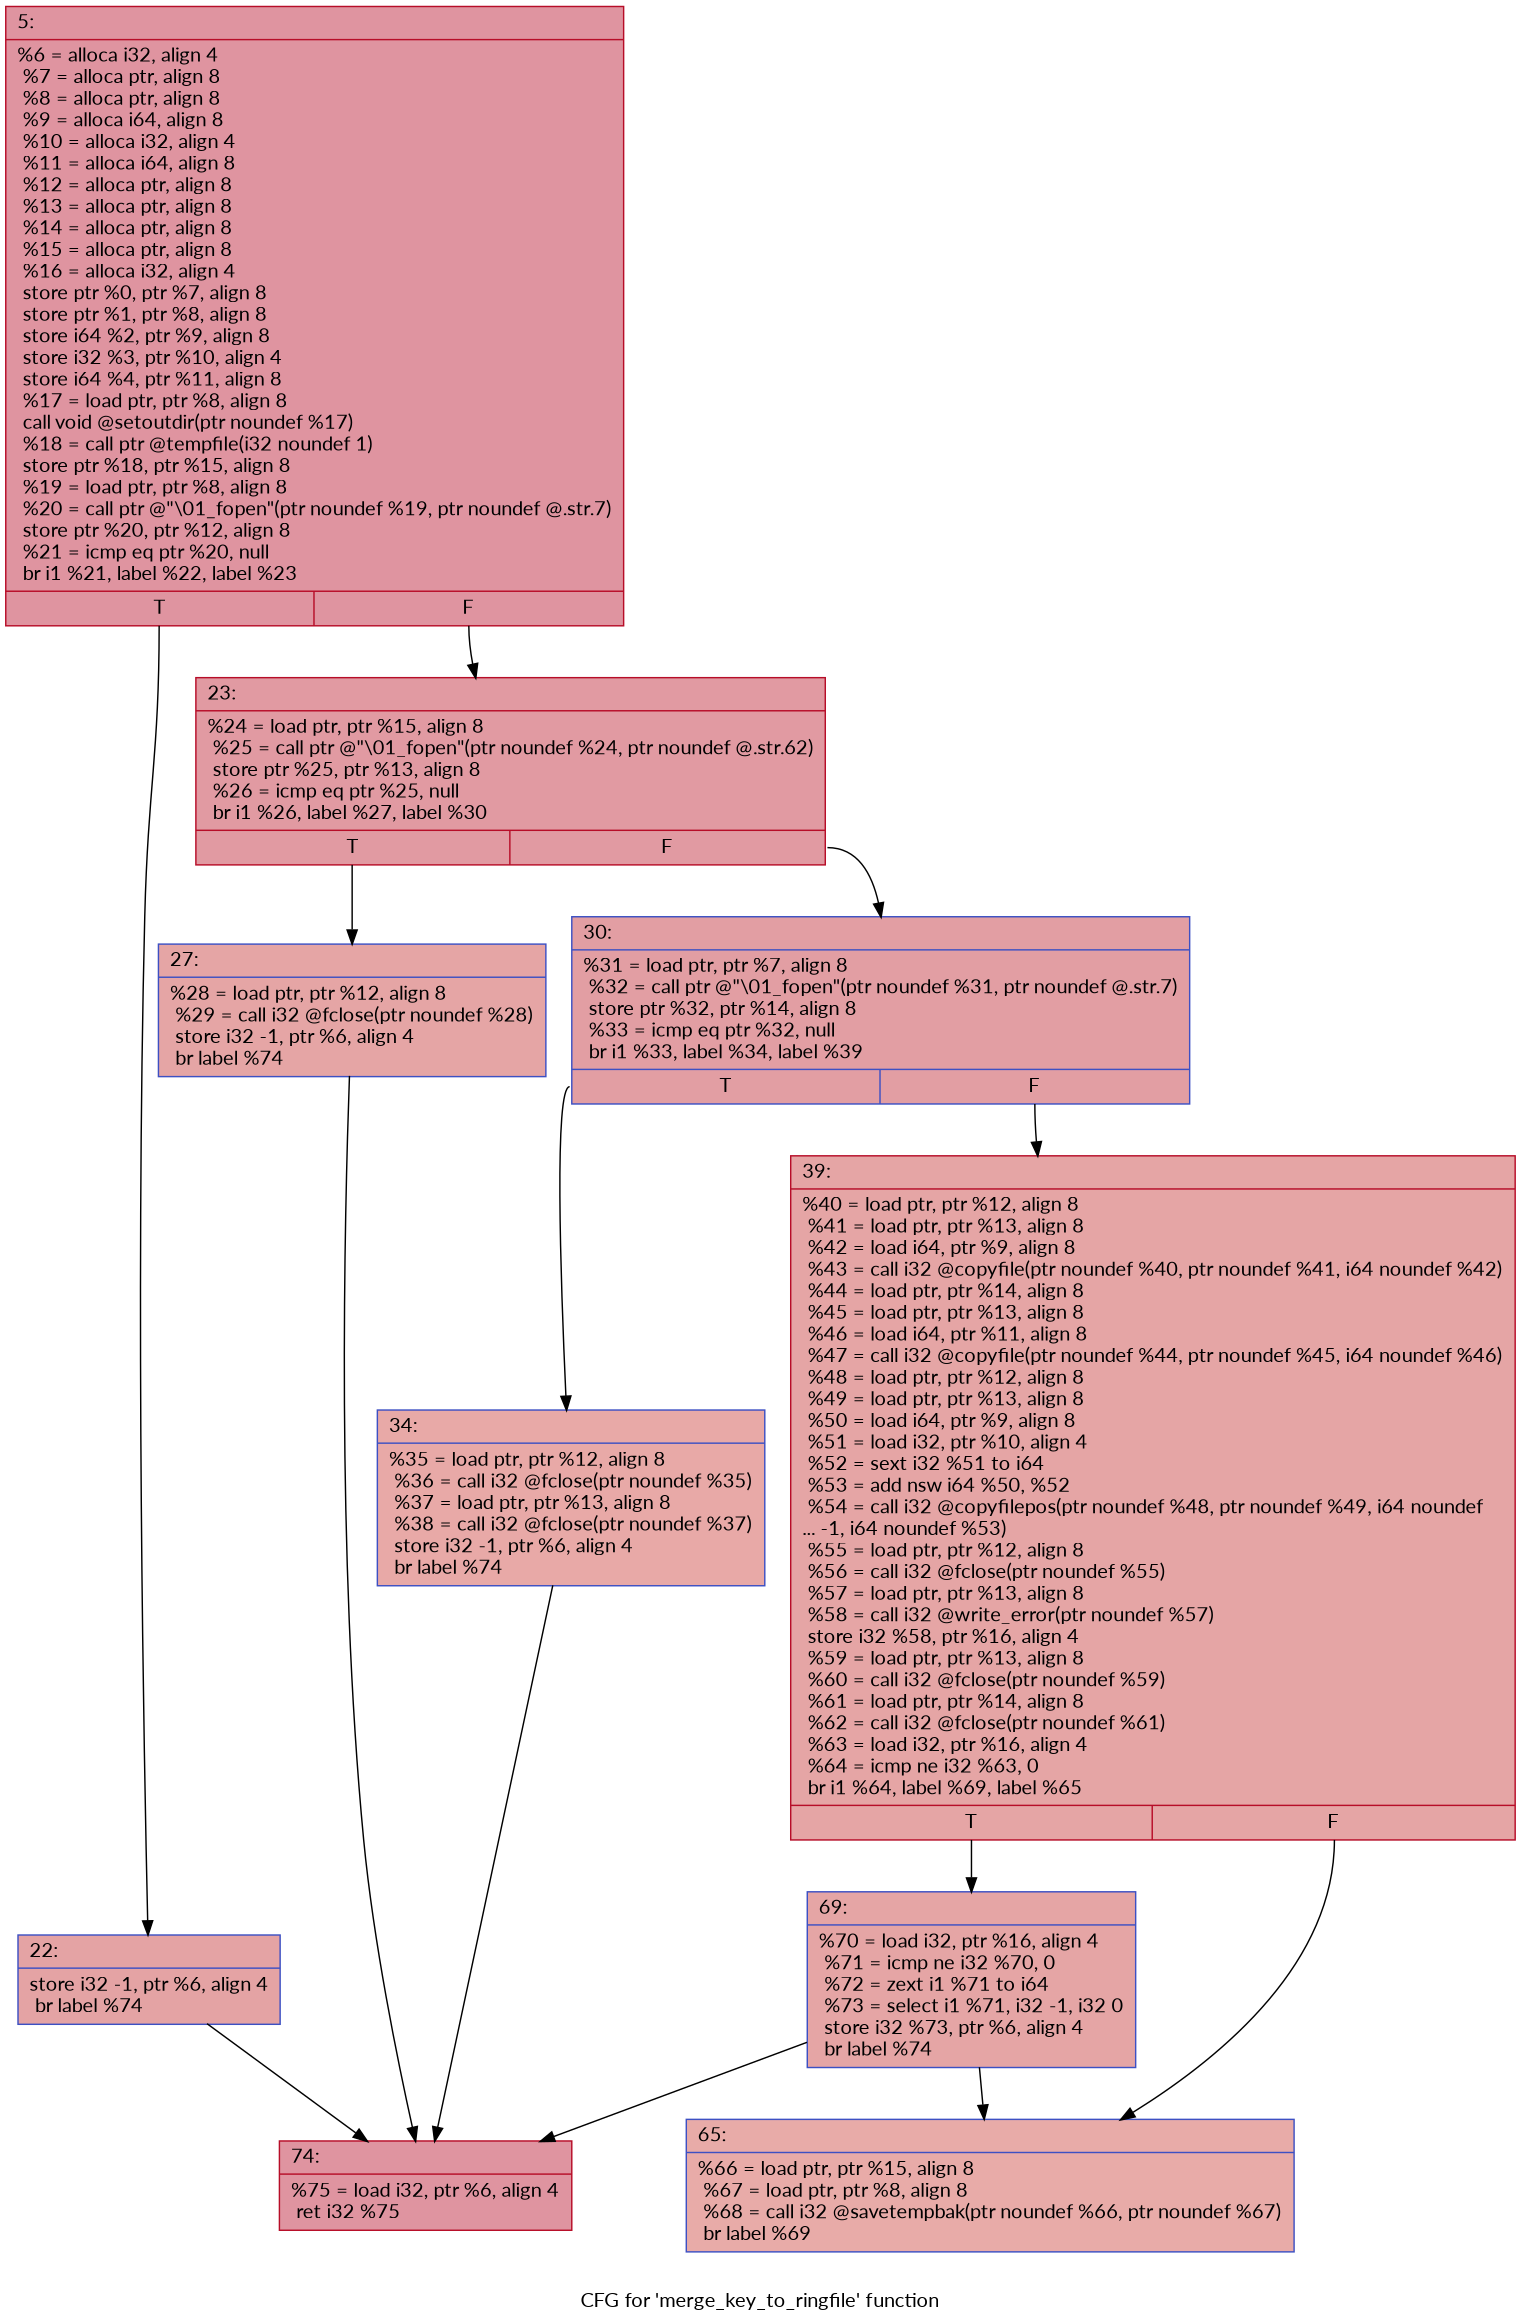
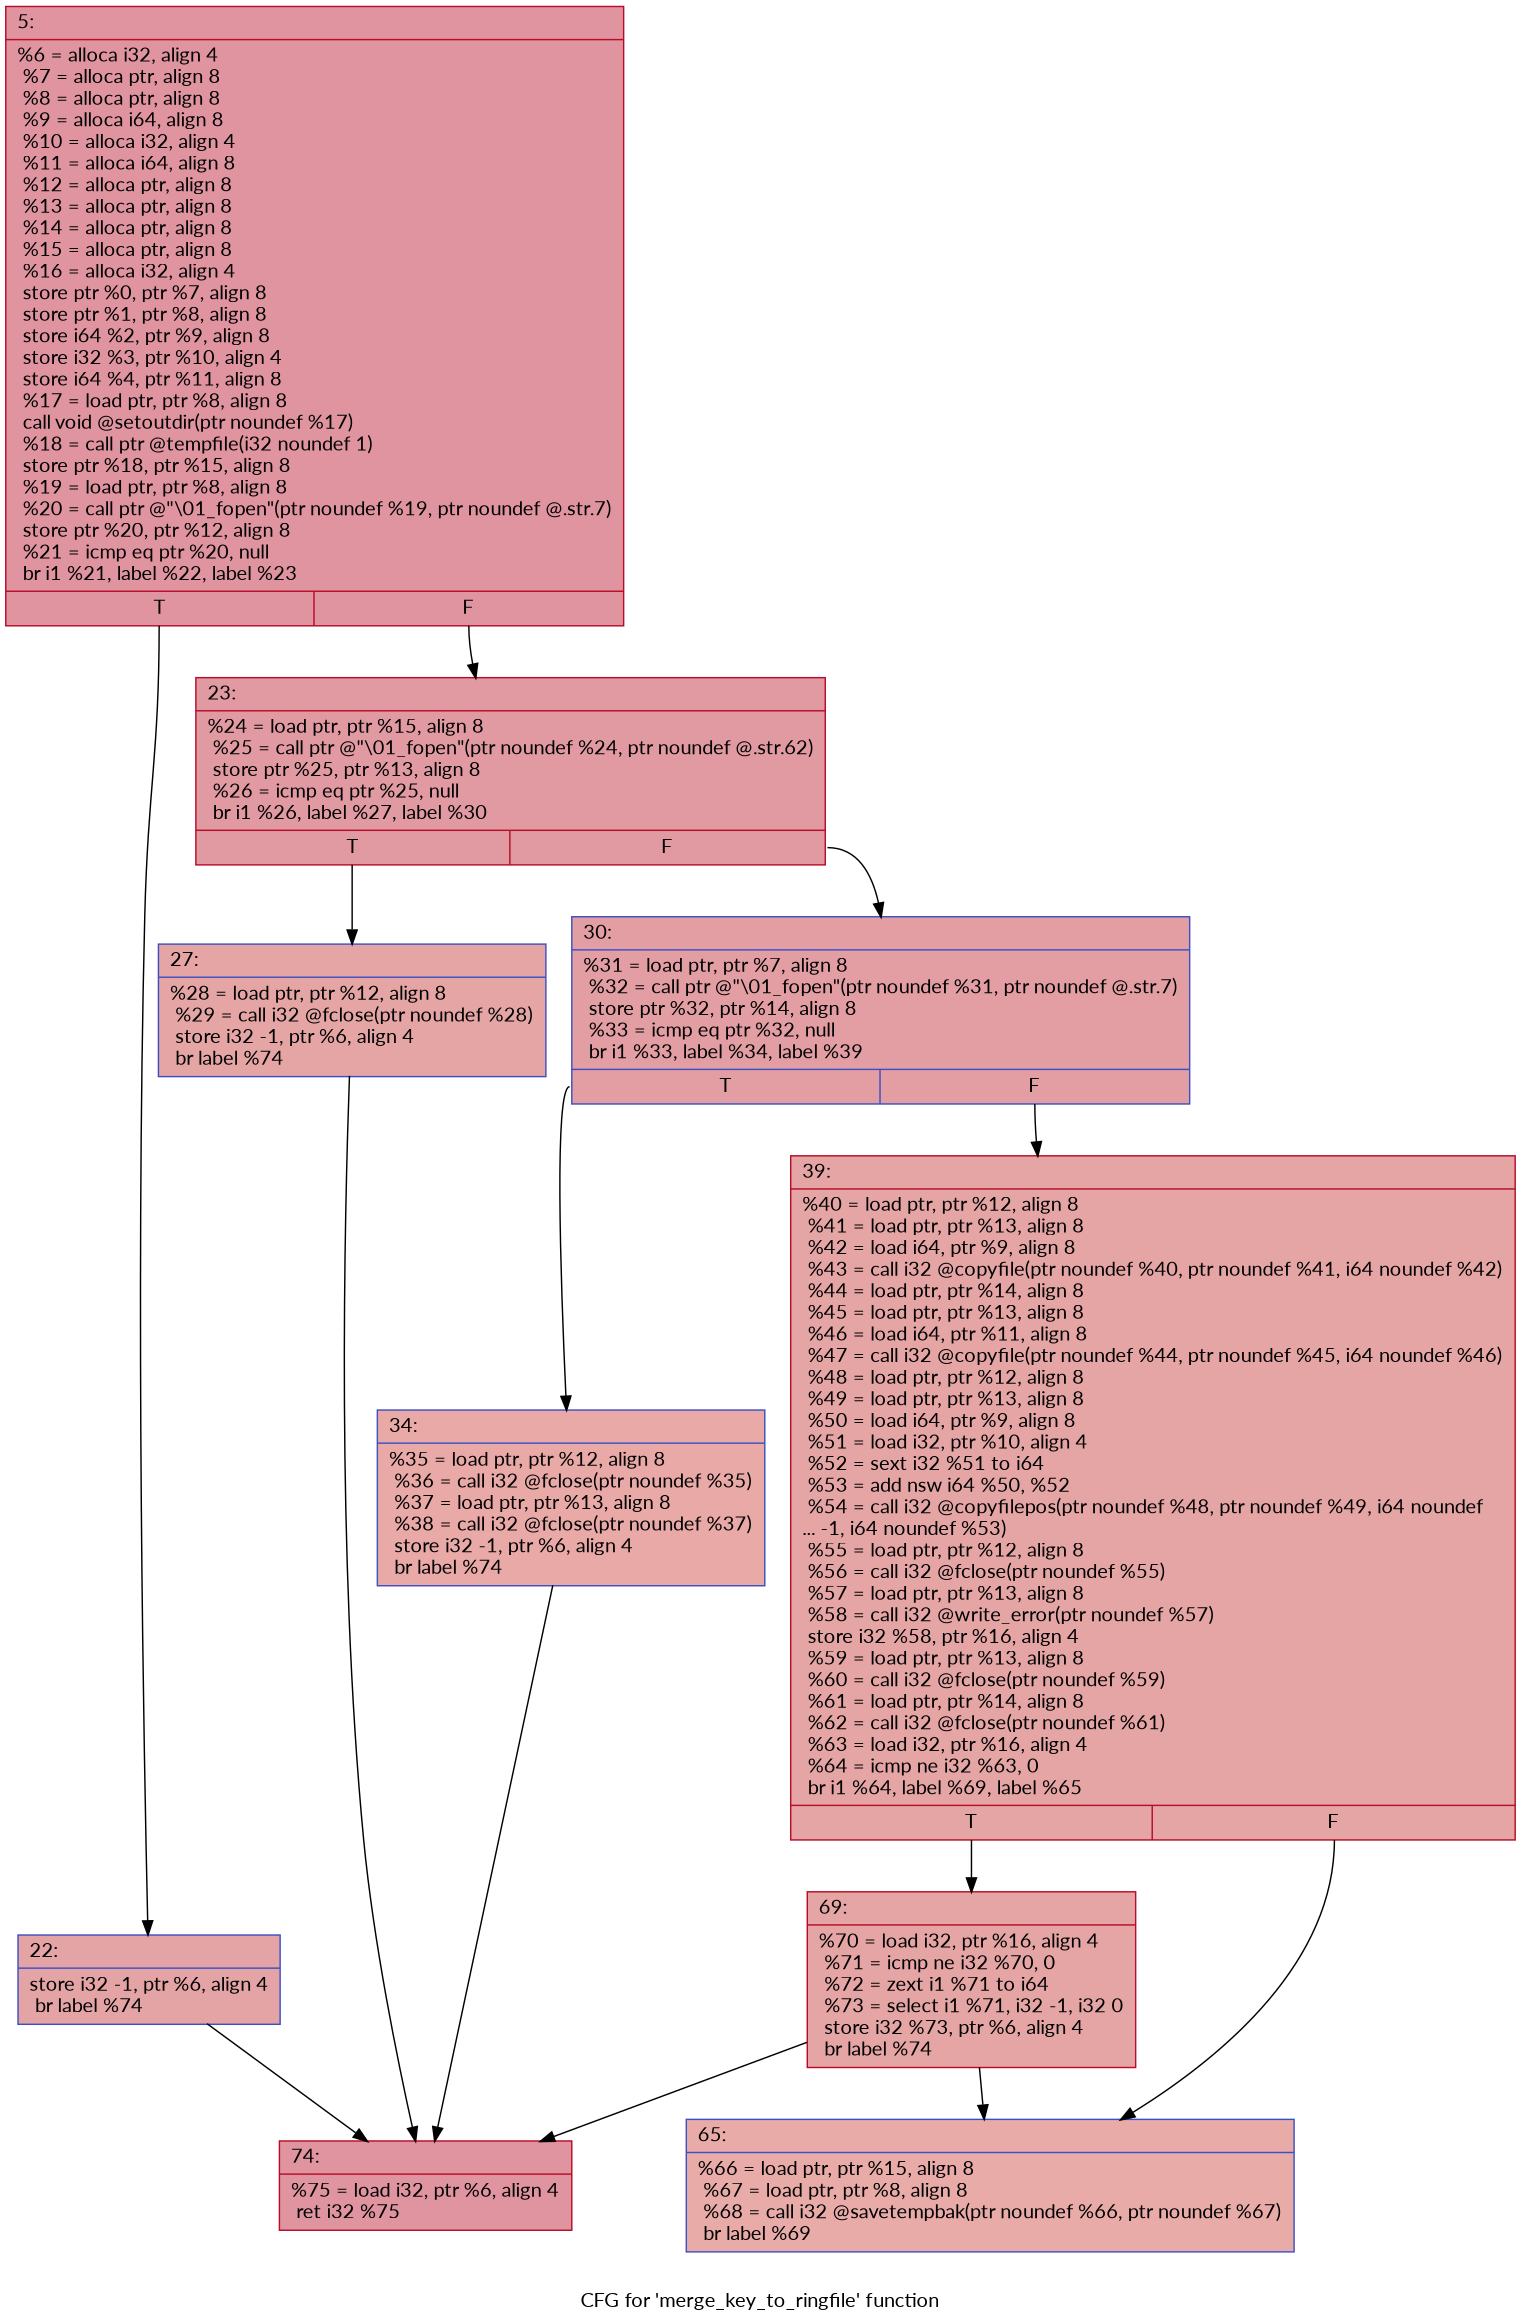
node "69:": color #3d50c3ff -> #b70d28ff
